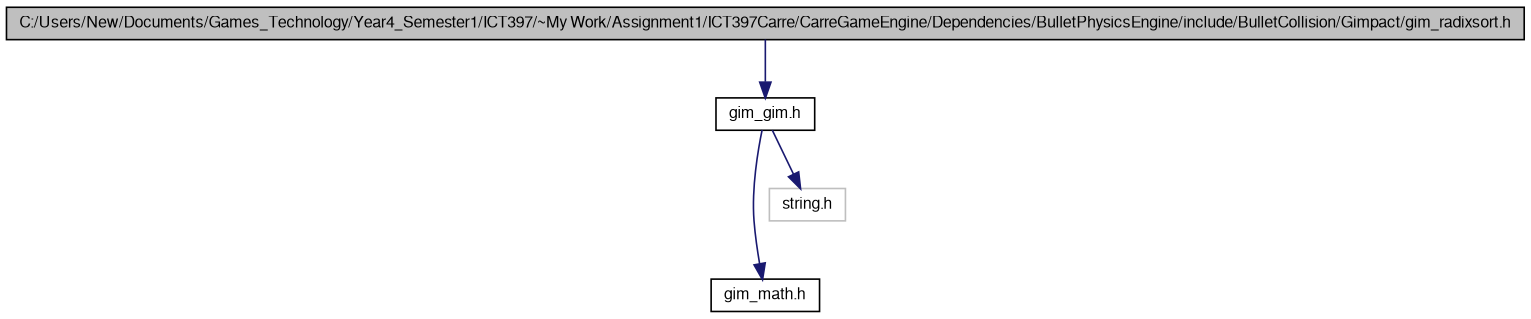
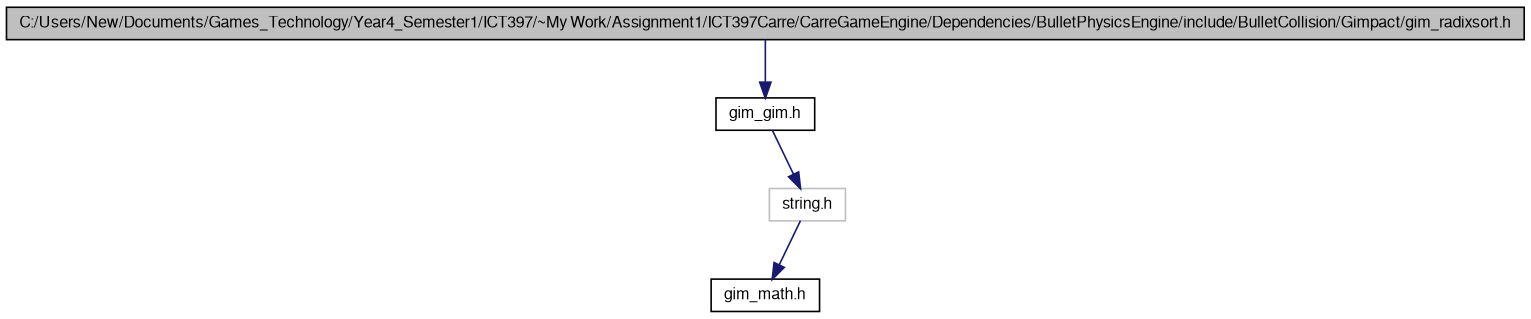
edge "gim_gim.h" -> "gim_math.h": now "string.h" -> "gim_math.h"
